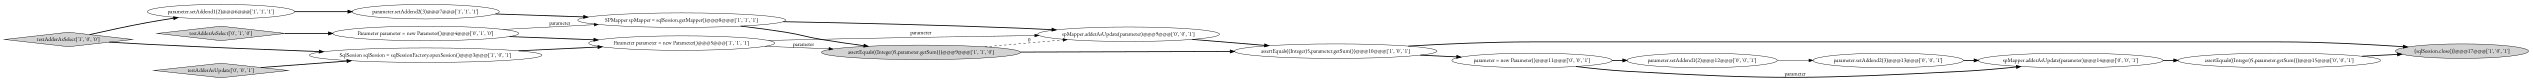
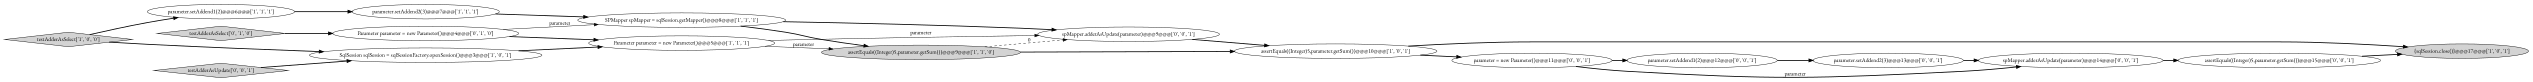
edge "parameter.setAddend1(2)@@@12@@@['0', '0', '1']" -> "parameter.setAddend2(3)@@@13@@@['0', '0', '1']": style solid -> bold
